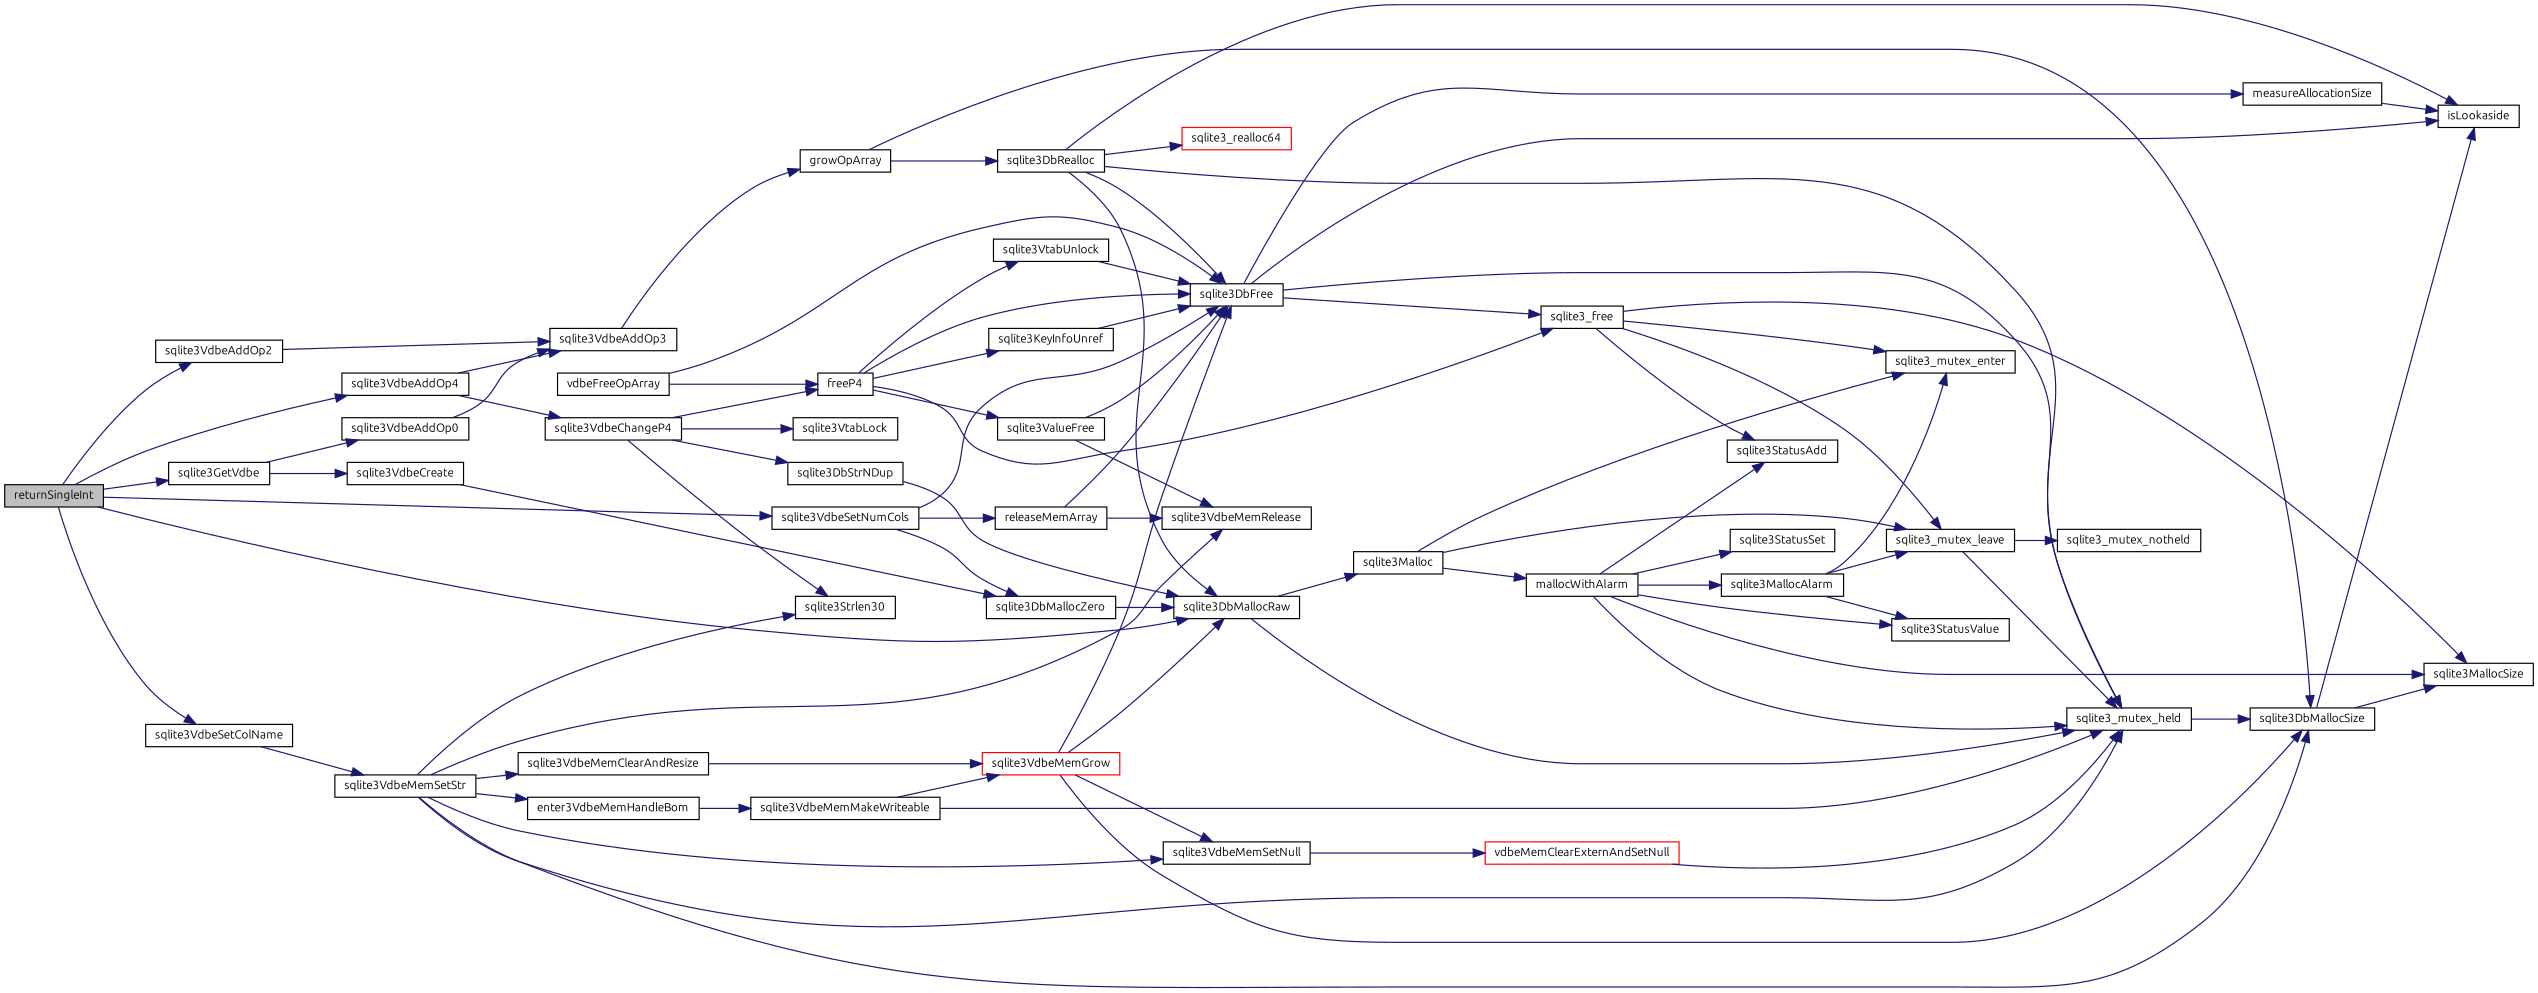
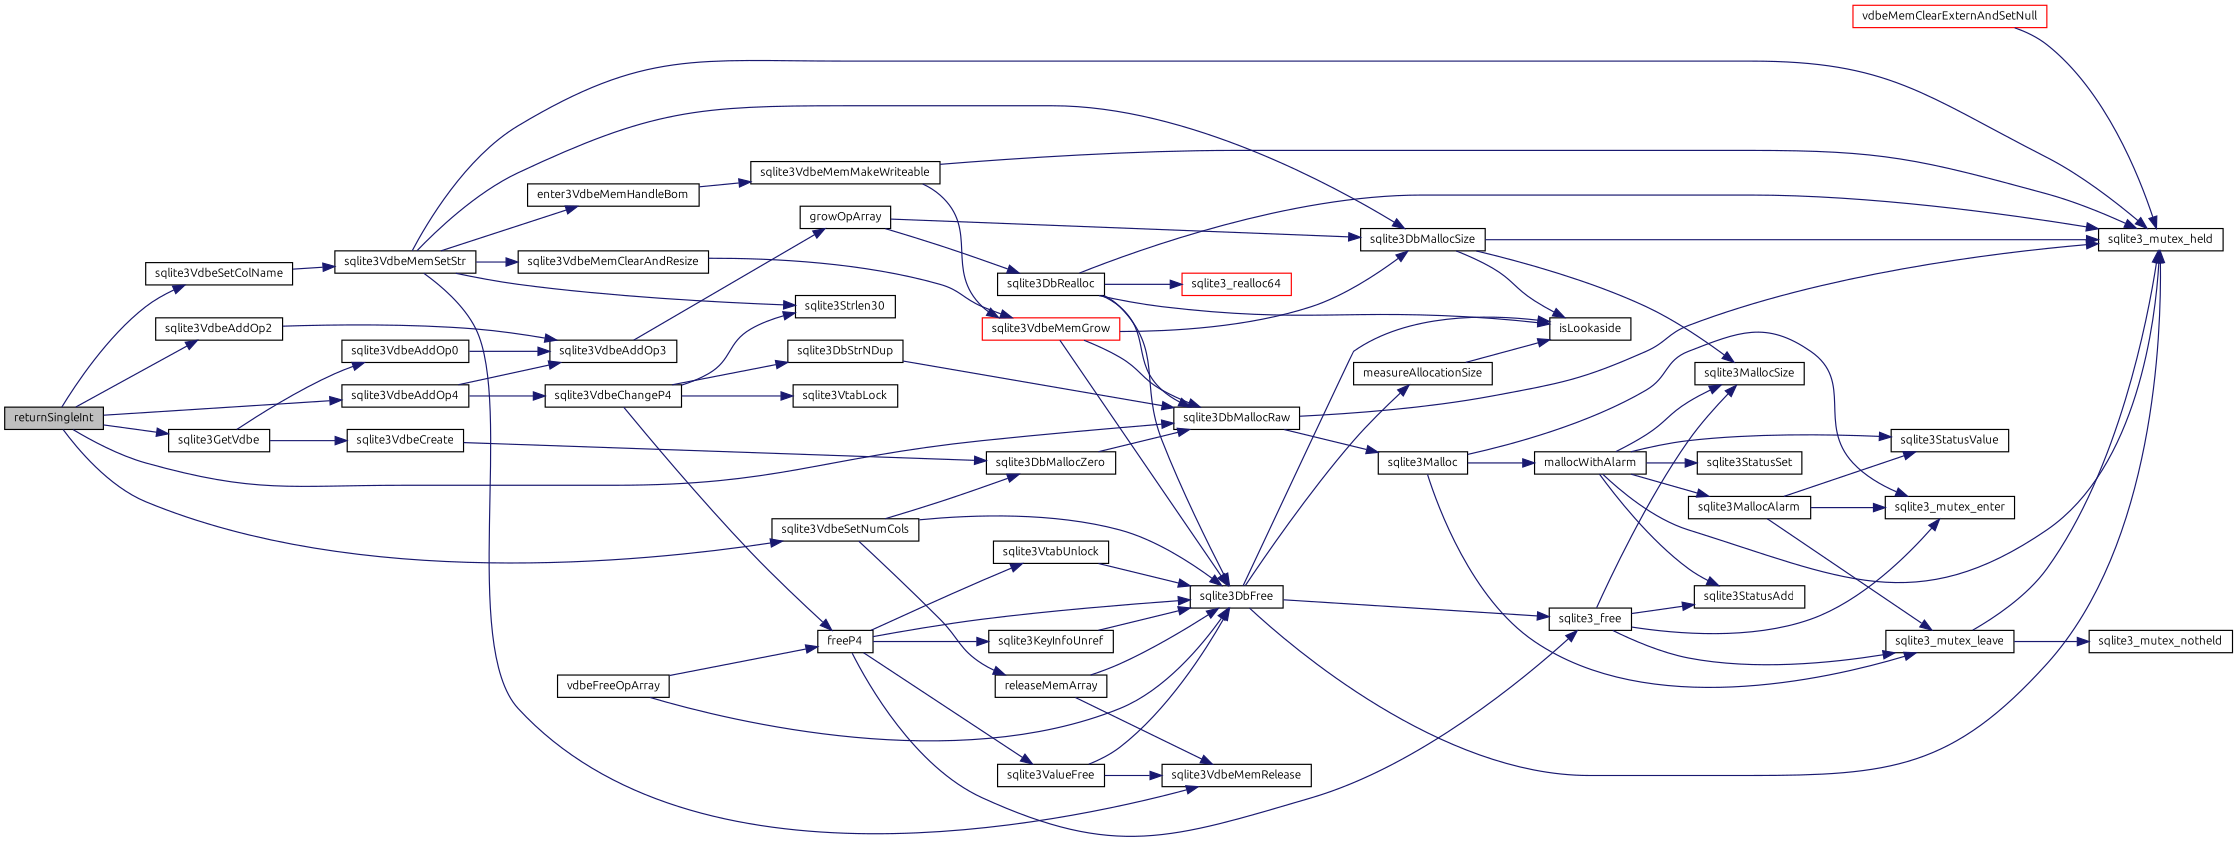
edge "sqlite3_mutex_held" -> "sqlite3DbMallocSize": reversed
node "sqlite3VdbeMemSetNull": removed
